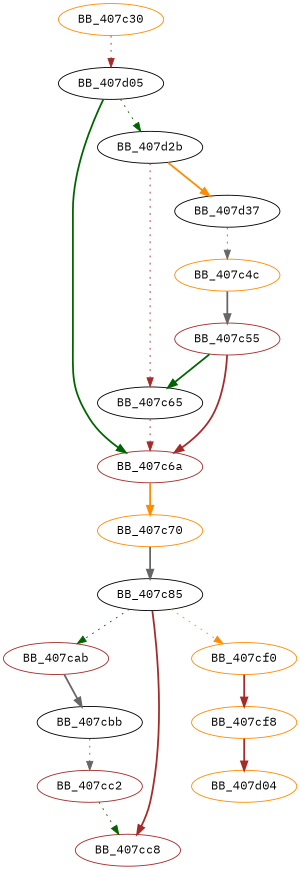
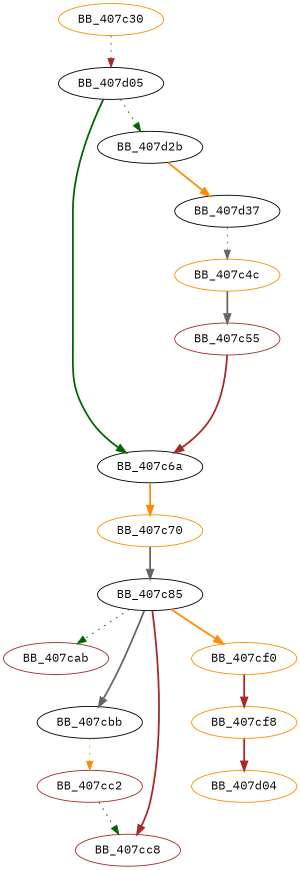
node "BB_407c65": removed
node "BB_407c6a": color brown -> black
edge "BB_407c85" -> "BB_407cf0": style dotted -> bold
edge "BB_407cab" -> "BB_407cbb": now "BB_407c85" -> "BB_407cbb"
edge "BB_407cbb" -> "BB_407cc2": color gray40 -> darkorange
